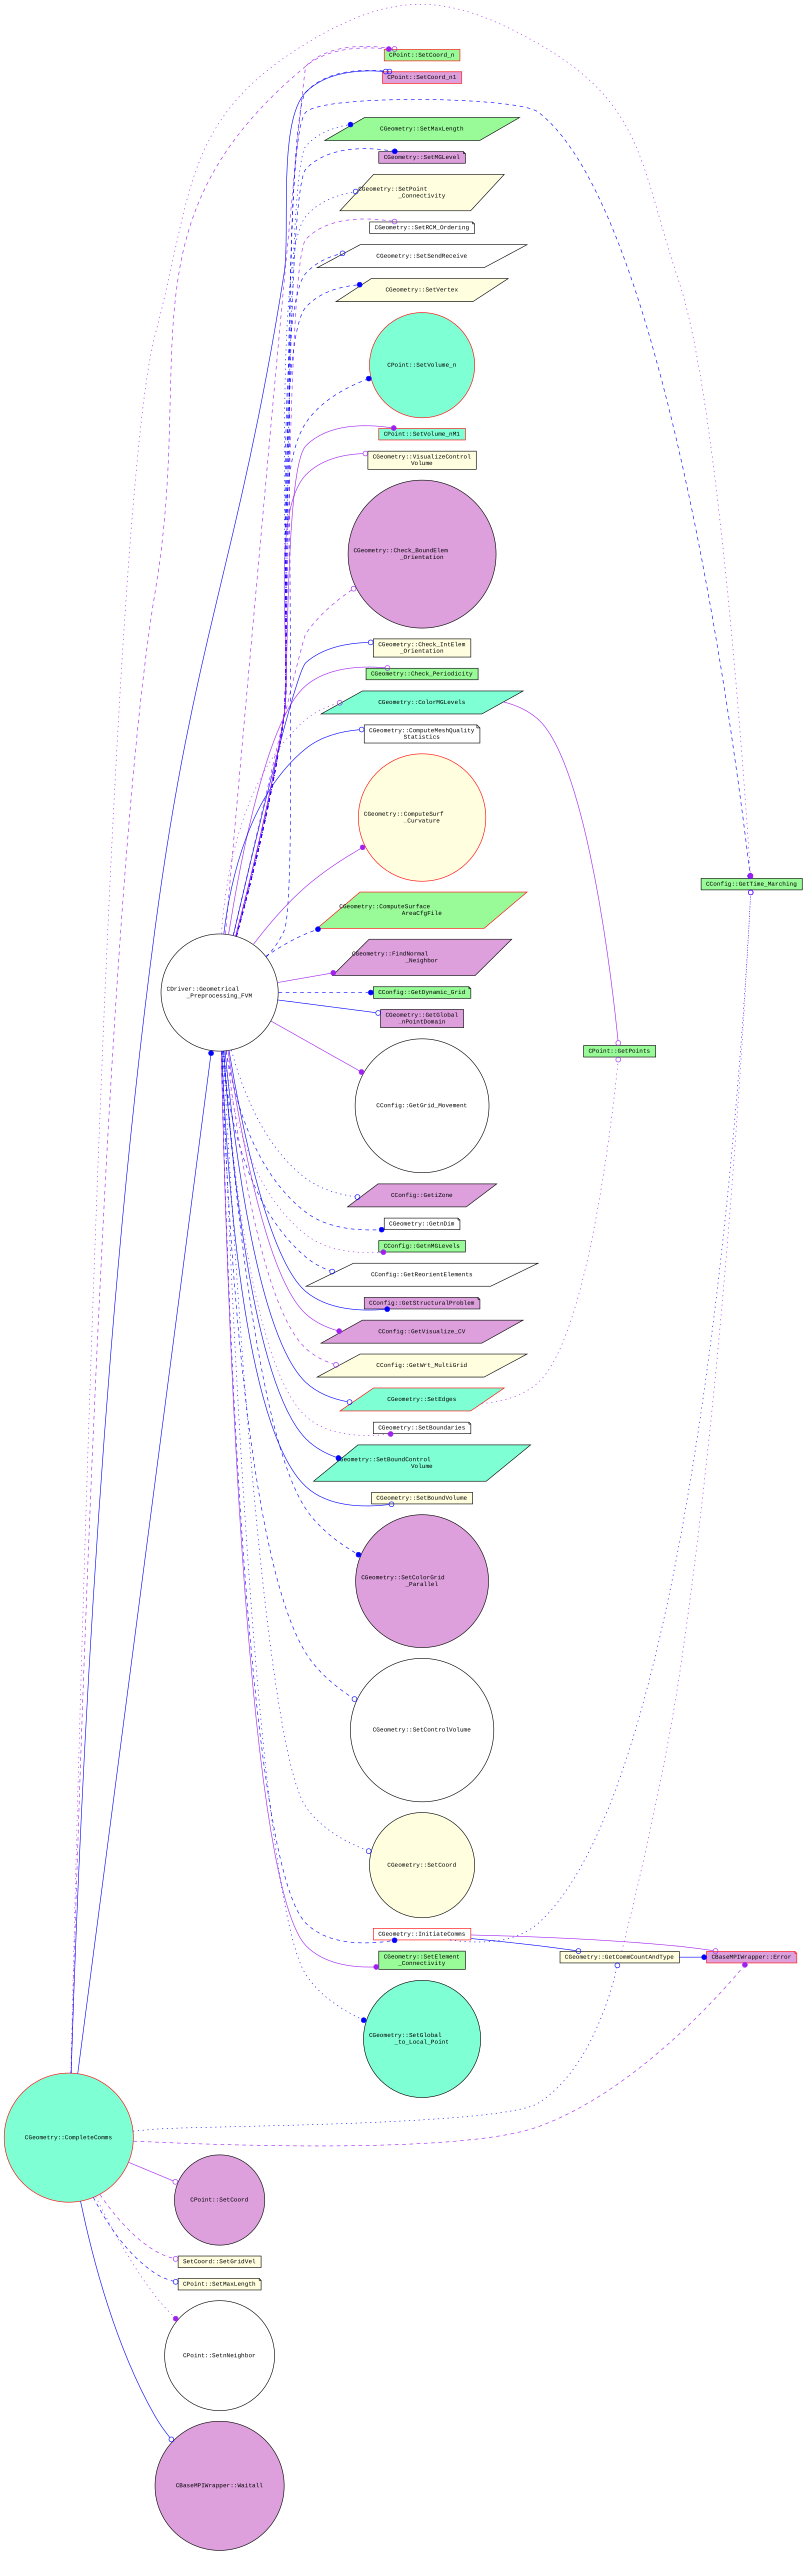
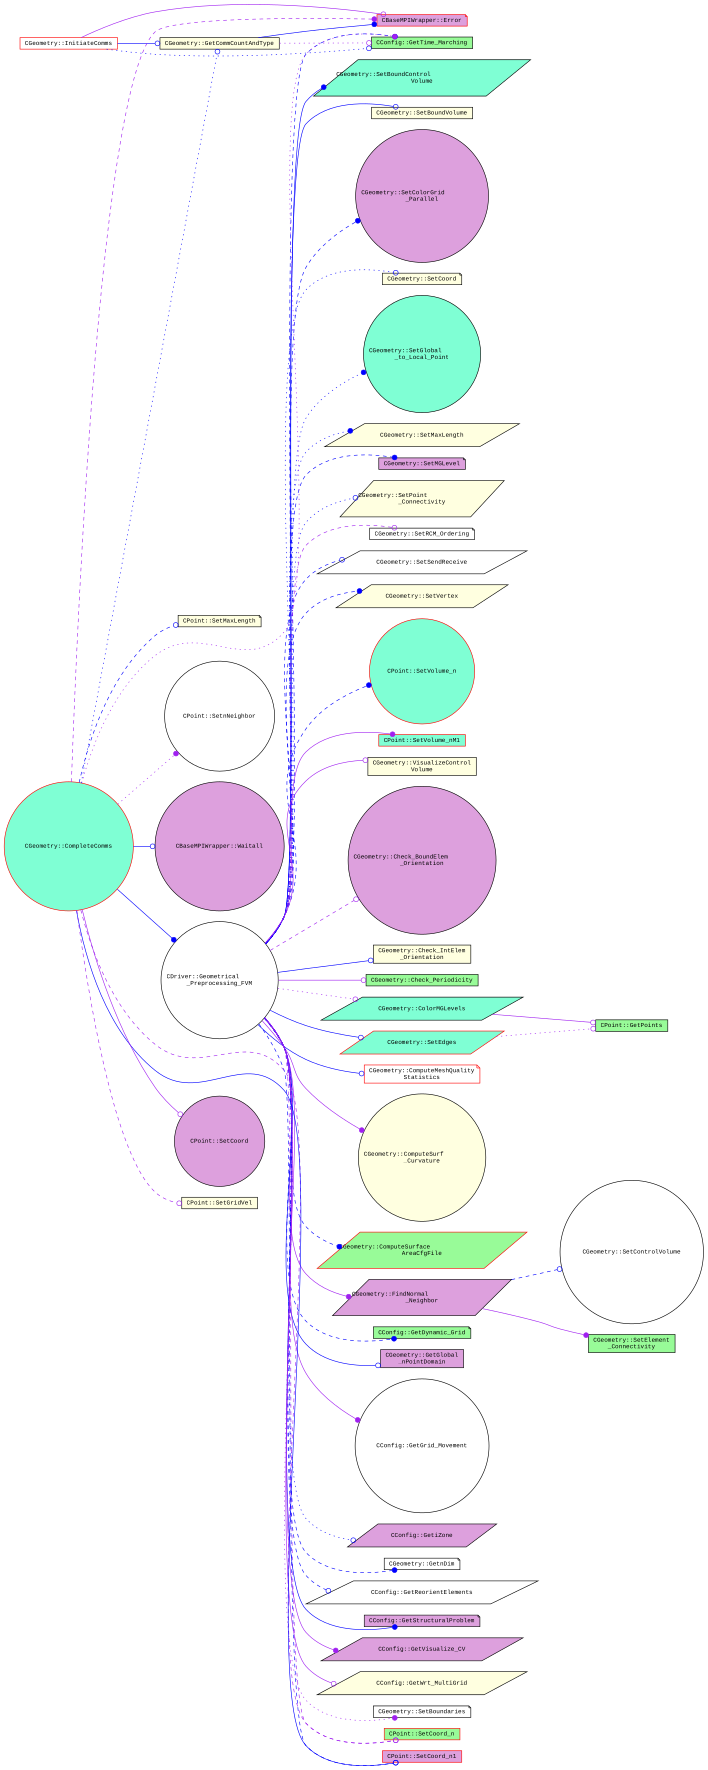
node "CGeometry::SetMaxLength": fillcolor palegreen -> lightyellow
node "CGeometry::ComputeMeshQuality Statistics": color black -> red
node "CGeometry::ComputeSurf _Curvature": color red -> black
edge "CGeometry::CompleteComms" -> "CPoint::SetCoord_n": arrowhead dot -> odot
edge "CDriver::Geometrical _Preprocessing_FVM" -> "CConfig::GetWrt_MultiGrid": style dashed -> solid
node "CConfig::GetnMGLevels": removed
edge "CDriver::Geometrical _Preprocessing_FVM" -> "CGeometry::SetControlVolume": now "CGeometry::FindNormal _Neighbor" -> "CGeometry::SetControlVolume"
edge "CDriver::Geometrical _Preprocessing_FVM" -> "CGeometry::InitiateComms": removed
edge "CDriver::Geometrical _Preprocessing_FVM" -> "CGeometry::SetElement _Connectivity": now "CGeometry::FindNormal _Neighbor" -> "CGeometry::SetElement _Connectivity"
node "CGeometry::SetCoord": shape circle -> note
node "SetCoord::SetGridVel": label "SetCoord::SetGridVel" -> "CPoint::SetGridVel"
